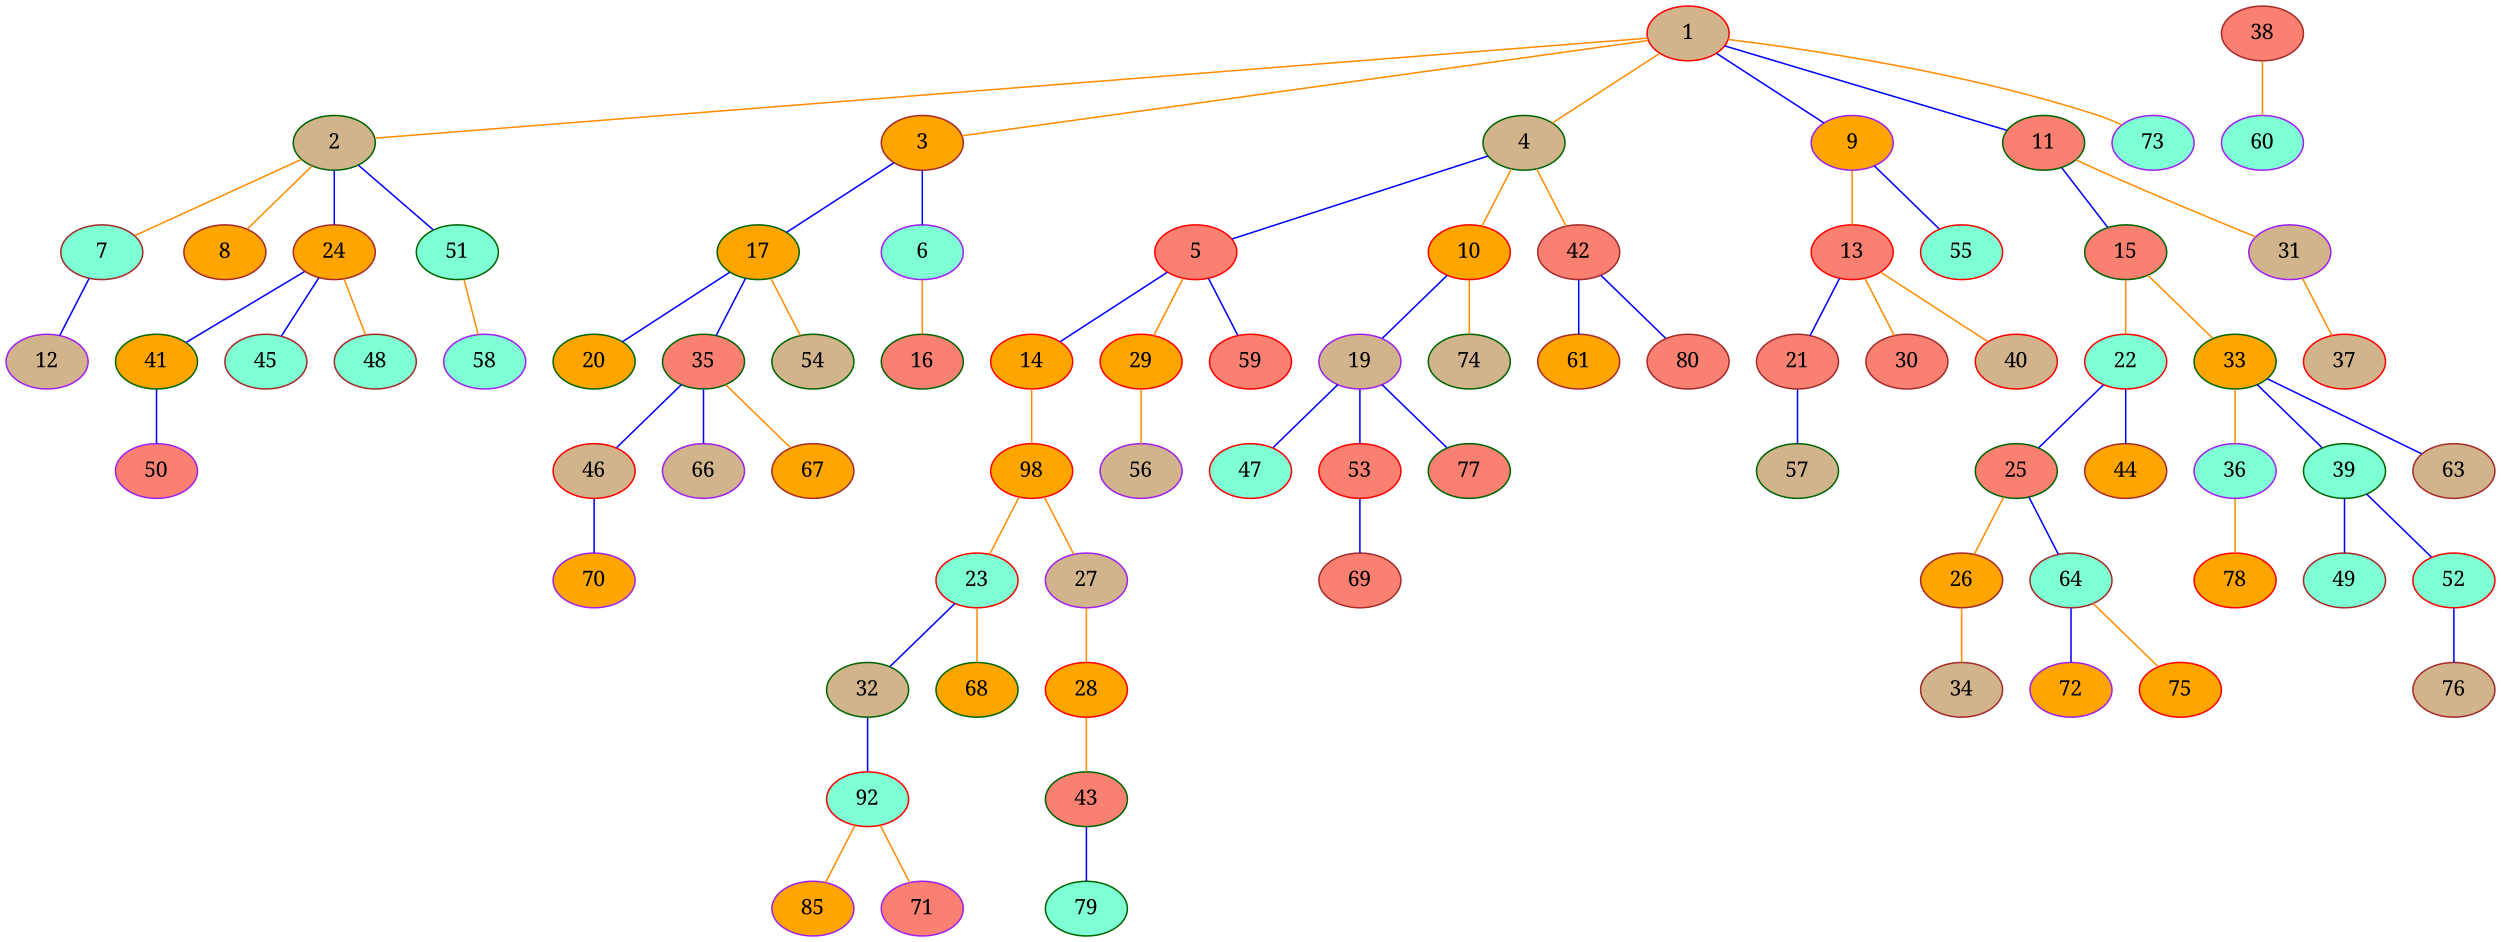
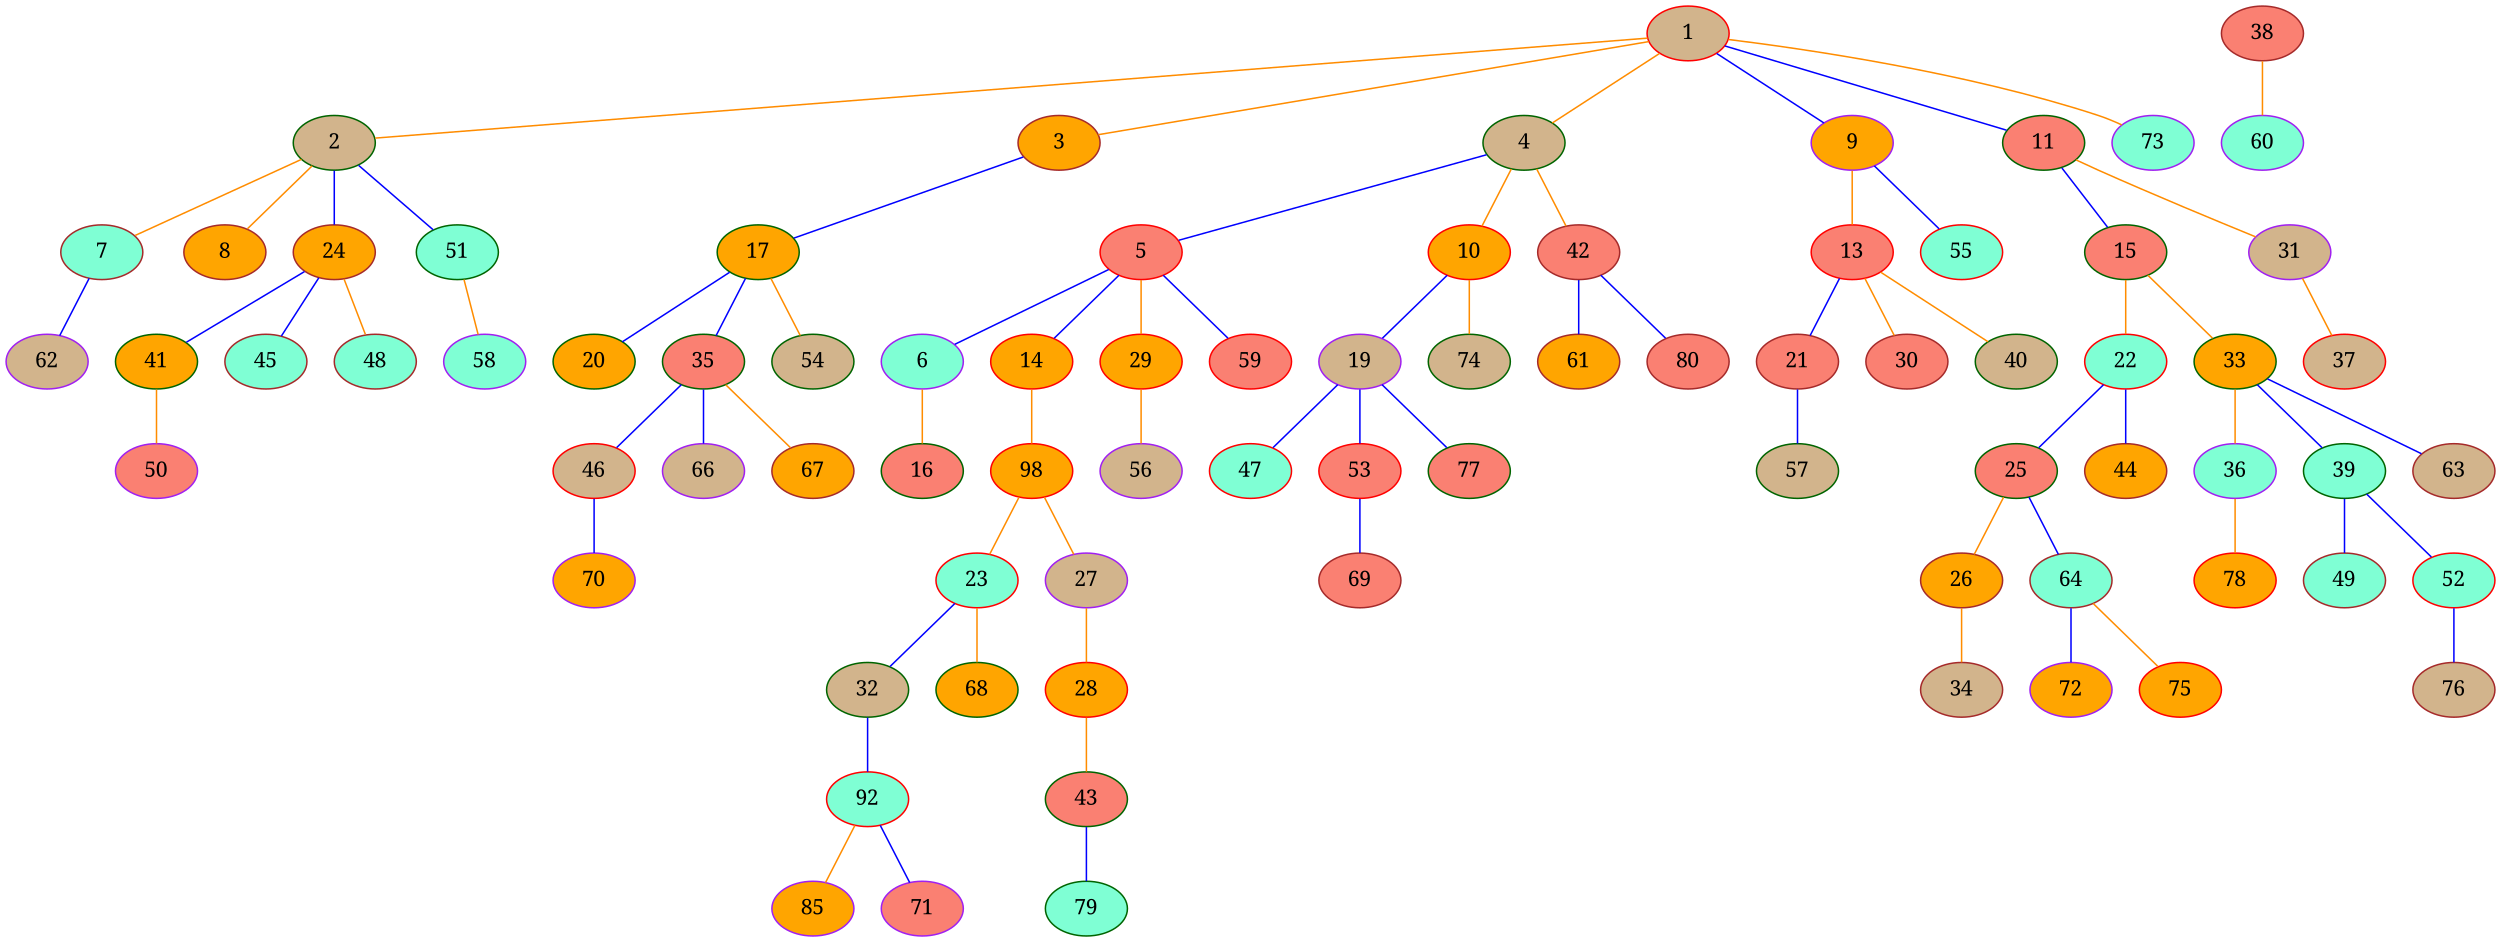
edge "3" -- "6": now "5" -- "6"
node "12": label "12" -> "62"
node "40": color red -> darkgreen
edge "41" -- "50": color blue -> darkorange
edge "92" -- "71": color darkorange -> blue
